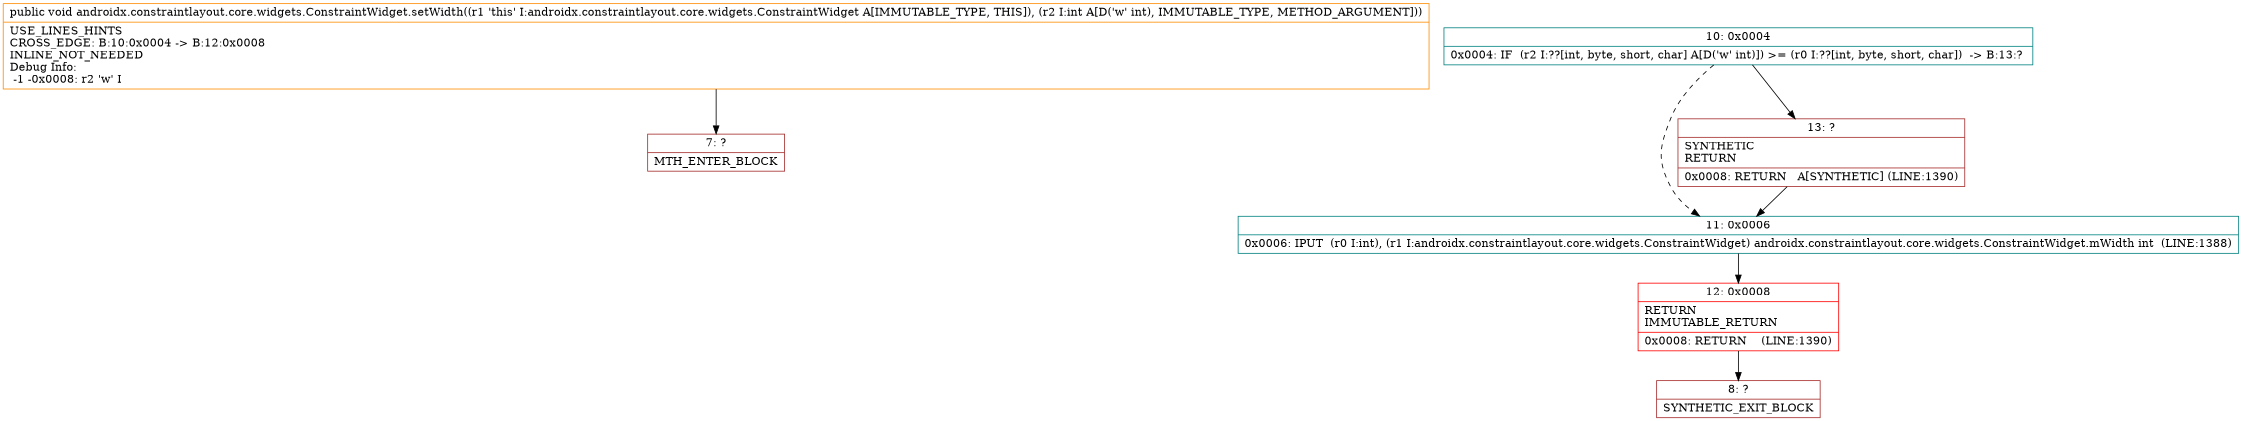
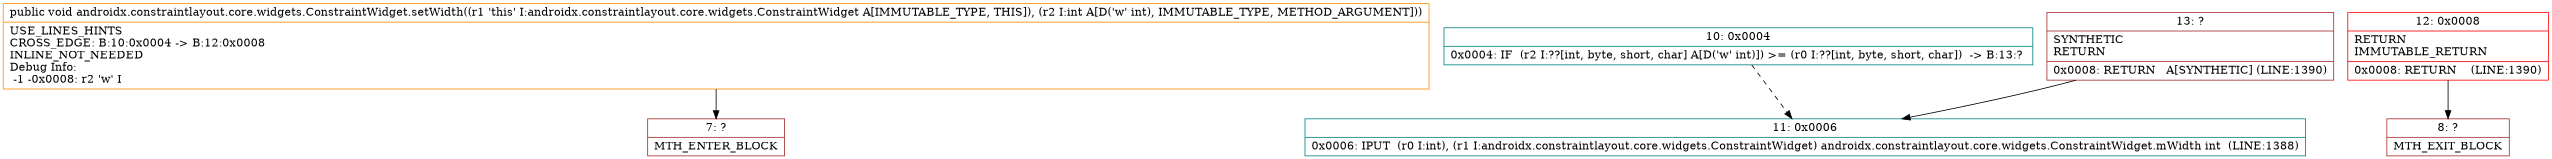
edge "10: 0x0004" -> "13: ?": removed
edge "11: 0x0006" -> "12: 0x0008": removed
node "8: ?": text "SYNTHETIC_EXIT_BLOCK" -> "MTH_EXIT_BLOCK"
